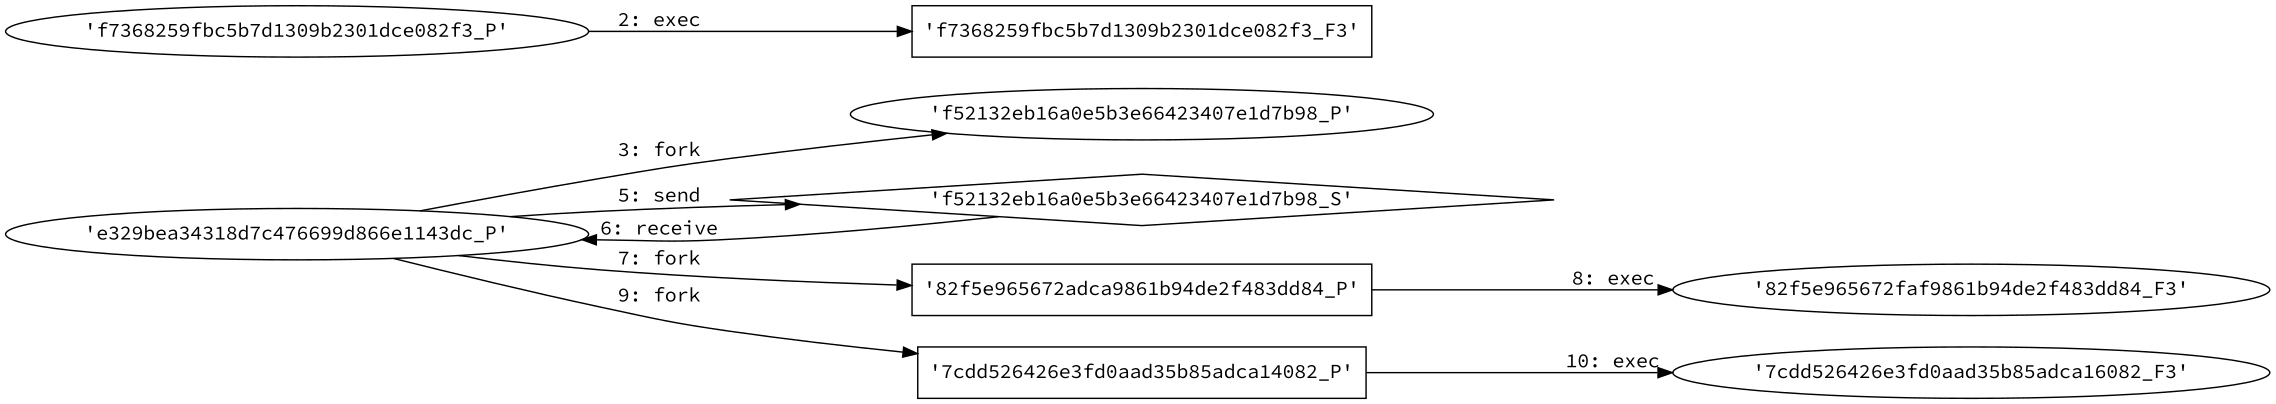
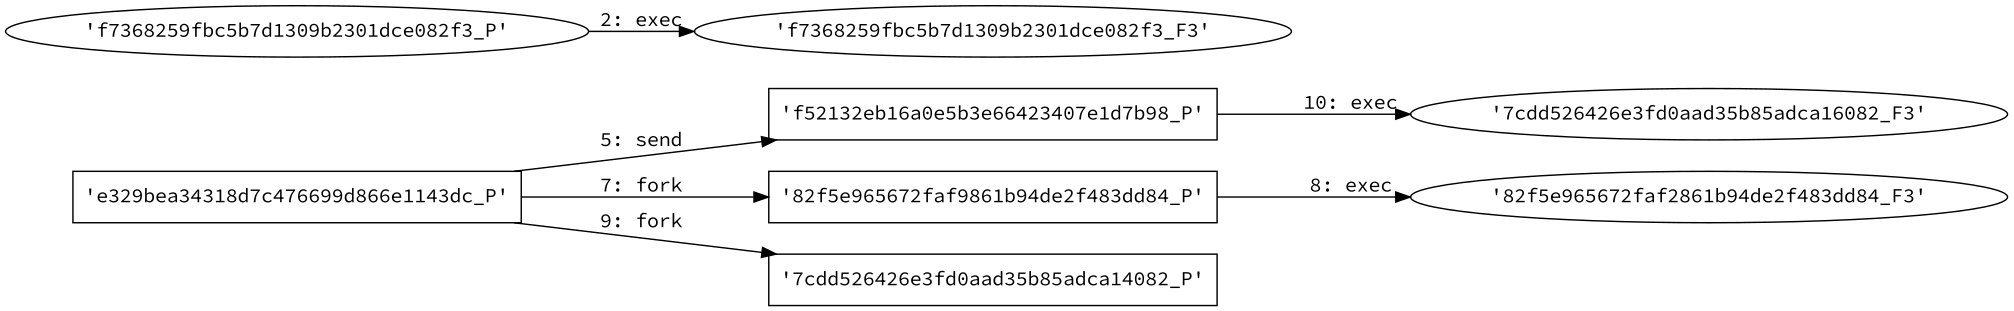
node "'f7368259fbc5b7d1309b2301dce082f3_F3'": shape box -> ellipse
node "'f52132eb16a0e5b3e66423407e1d7b98_P'": shape ellipse -> box
edge "'e329bea34318d7c476699d866e1143dc_P'" -> "'f52132eb16a0e5b3e66423407e1d7b98_P'": label "3: fork" -> "5: send"
node "'f52132eb16a0e5b3e66423407e1d7b98_S'": removed
node "'e329bea34318d7c476699d866e1143dc_P'": shape ellipse -> box
node "'82f5e965672adca9861b94de2f483dd84_P'": label "'82f5e965672adca9861b94de2f483dd84_P'" -> "'82f5e965672faf9861b94de2f483dd84_P'"
node "'82f5e965672faf9861b94de2f483dd84_F3'": label "'82f5e965672faf9861b94de2f483dd84_F3'" -> "'82f5e965672faf2861b94de2f483dd84_F3'"
edge "'7cdd526426e3fd0aad35b85adca14082_P'" -> "'7cdd526426e3fd0aad35b85adca16082_F3'": now "'f52132eb16a0e5b3e66423407e1d7b98_P'" -> "'7cdd526426e3fd0aad35b85adca16082_F3'"
